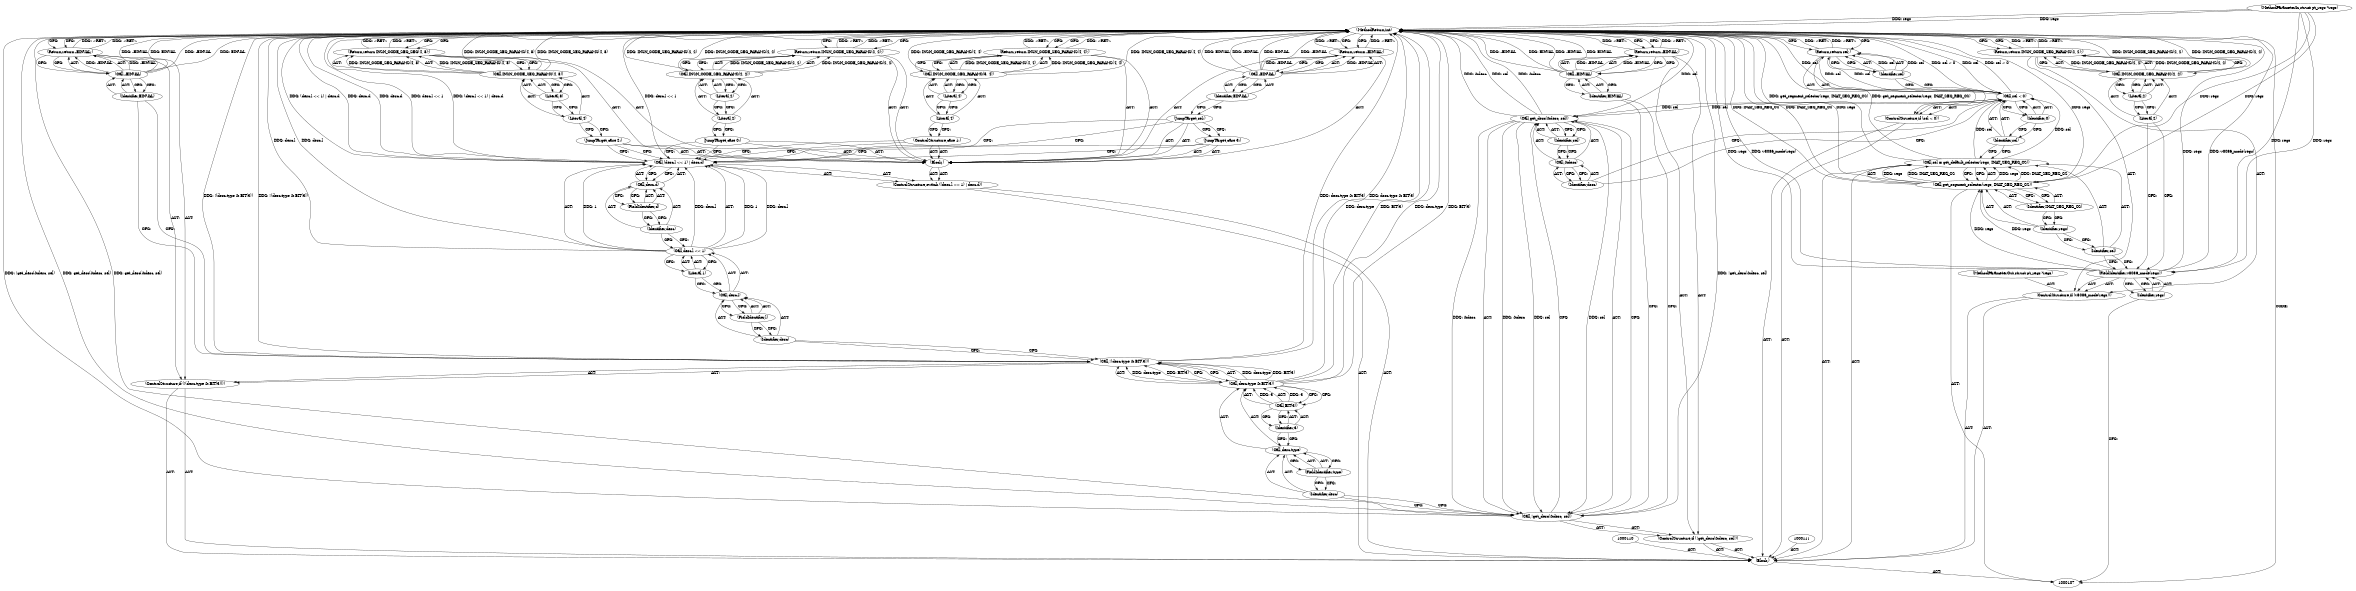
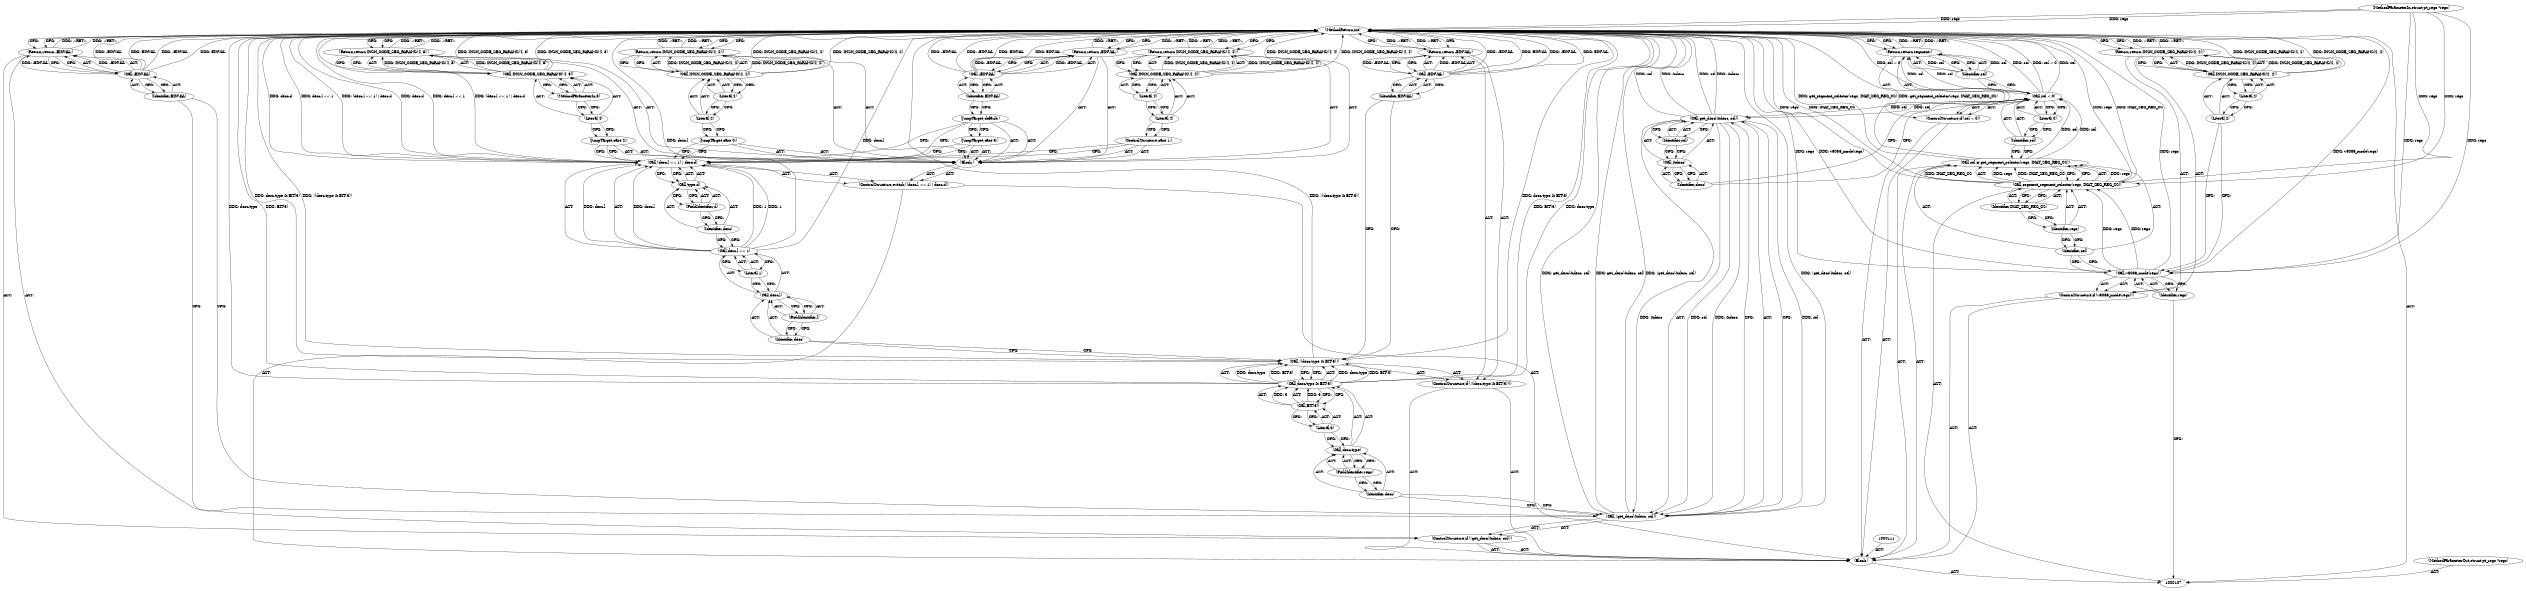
node "(Return,return INSN_CODE_SEG_SEG(4, 8);)": label "(Return,return INSN_CODE_SEG_SEG(4, 8);)" -> "(Return,return INSN_CODE_SEG_PARAMS(4, 8);)"
node "(Return,return sel;)": label "(Return,return sel;)" -> "(Return,return segment;)"
node "(Call,INSN_CODE_SEG_PARAMS(5, 4))": label "(Call,INSN_CODE_SEG_PARAMS(5, 4))" -> "(Call,INSN_CODE_SEG_PARAMS(4, 4))"
node "(Literal,8)": label "(Literal,8)" -> "(MethodParameterIn,8)"
node "(JumpTarget,sel:)": label "(JumpTarget,sel:)" -> "(JumpTarget,default:)"
node "(Identifier,0)": label "(Identifier,0)" -> "(Literal,0)"
node "(Call,sel = get_default_selector(regs, INAT_SEG_REG_CS))": label "(Call,sel = get_default_selector(regs, INAT_SEG_REG_CS))" -> "(Call,sel = get_segment_selector(regs, INAT_SEG_REG_CS))"
node "(Call,desc.d)": label "(Call,desc.d)" -> "(Call,type.d)"
node "(Call,get_segment_selector(regs, INAT_SEG_REG_CS))": label "(Call,get_segment_selector(regs, INAT_SEG_REG_CS))" -> "(Call,segment_segment_selector(regs, INAT_SEG_REG_CS))"
node "(FieldIdentifier,v8086_mode(regs))": label "(FieldIdentifier,v8086_mode(regs))" -> "(Call,v8086_mode(regs))"
edge "(MethodParameterOut,struct pt_regs *regs)" -> "(ControlStructure,if (v8086_mode(regs)))": now "(MethodParameterOut,struct pt_regs *regs)" -> "1000107"
edge "(MethodReturn,int)" -> "1000107": label "CODE: " -> "AST: "
node "(Identifier,3)": label "(Identifier,3)" -> "(Literal,3)"
node "(FieldIdentifier,type)": label "(FieldIdentifier,type)" -> "(FieldIdentifier,regs)"
node "1000110": removed
